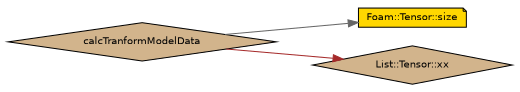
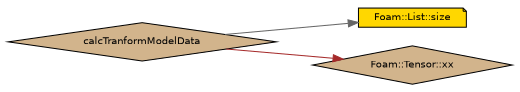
node "Foam::Tensor::size": label "Foam::Tensor::size" -> "Foam::List::size"
node "List::Tensor::xx": label "List::Tensor::xx" -> "Foam::Tensor::xx"
